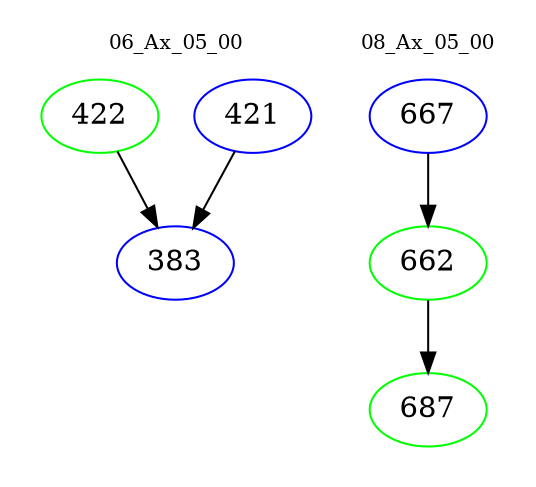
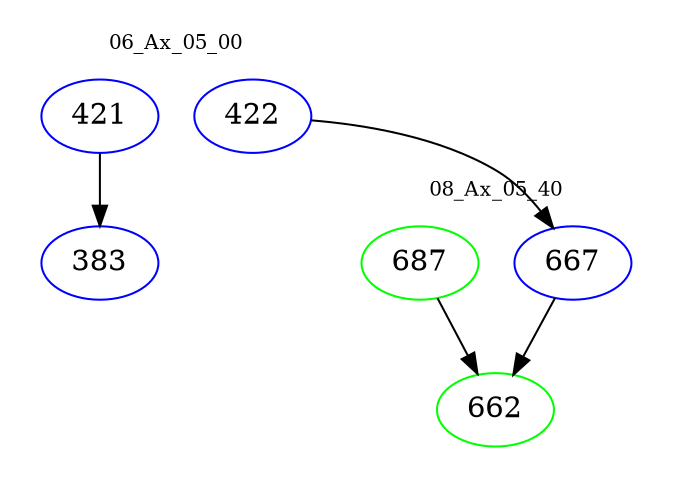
cluster "08_Ax_05_00": label "08_Ax_05_00" -> "08_Ax_05_40"
node "422": color green -> blue
edge "422" -> "383": now "422" -> "667"
edge "662" -> "687": reversed
